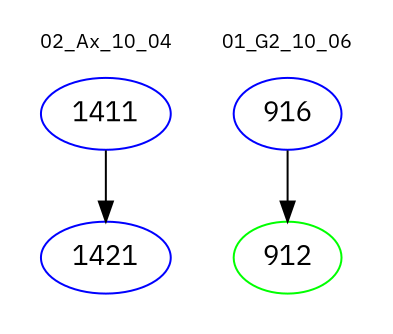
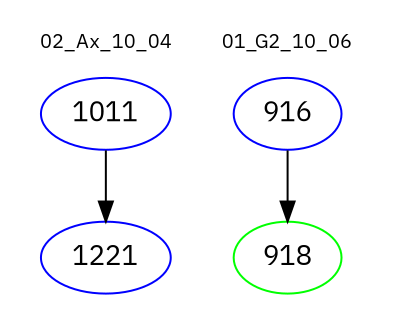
node "1411": label "1411" -> "1011"
node "1421": label "1421" -> "1221"
node "912": label "912" -> "918"
